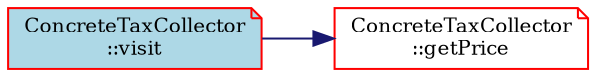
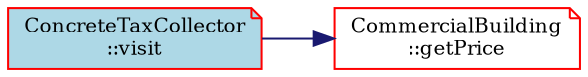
node "ConcreteTaxCollector ::getPrice": label "ConcreteTaxCollector ::getPrice" -> "CommercialBuilding ::getPrice"
